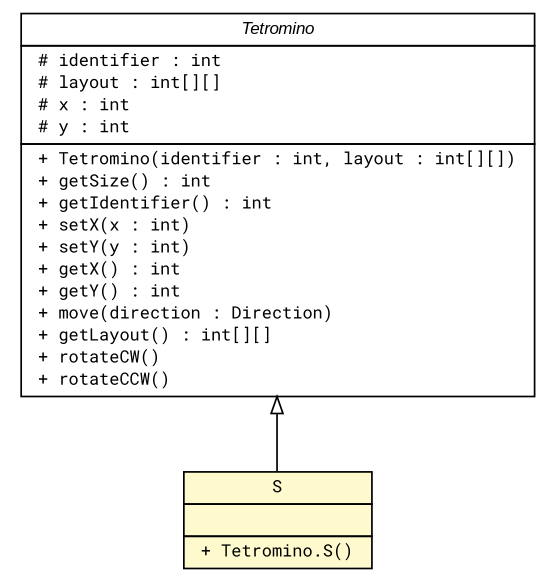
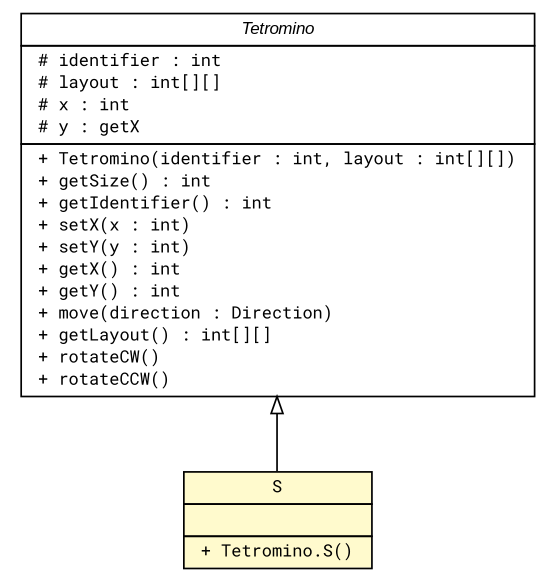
node "Tetromino": text "# y : int" -> "# y : getX"
